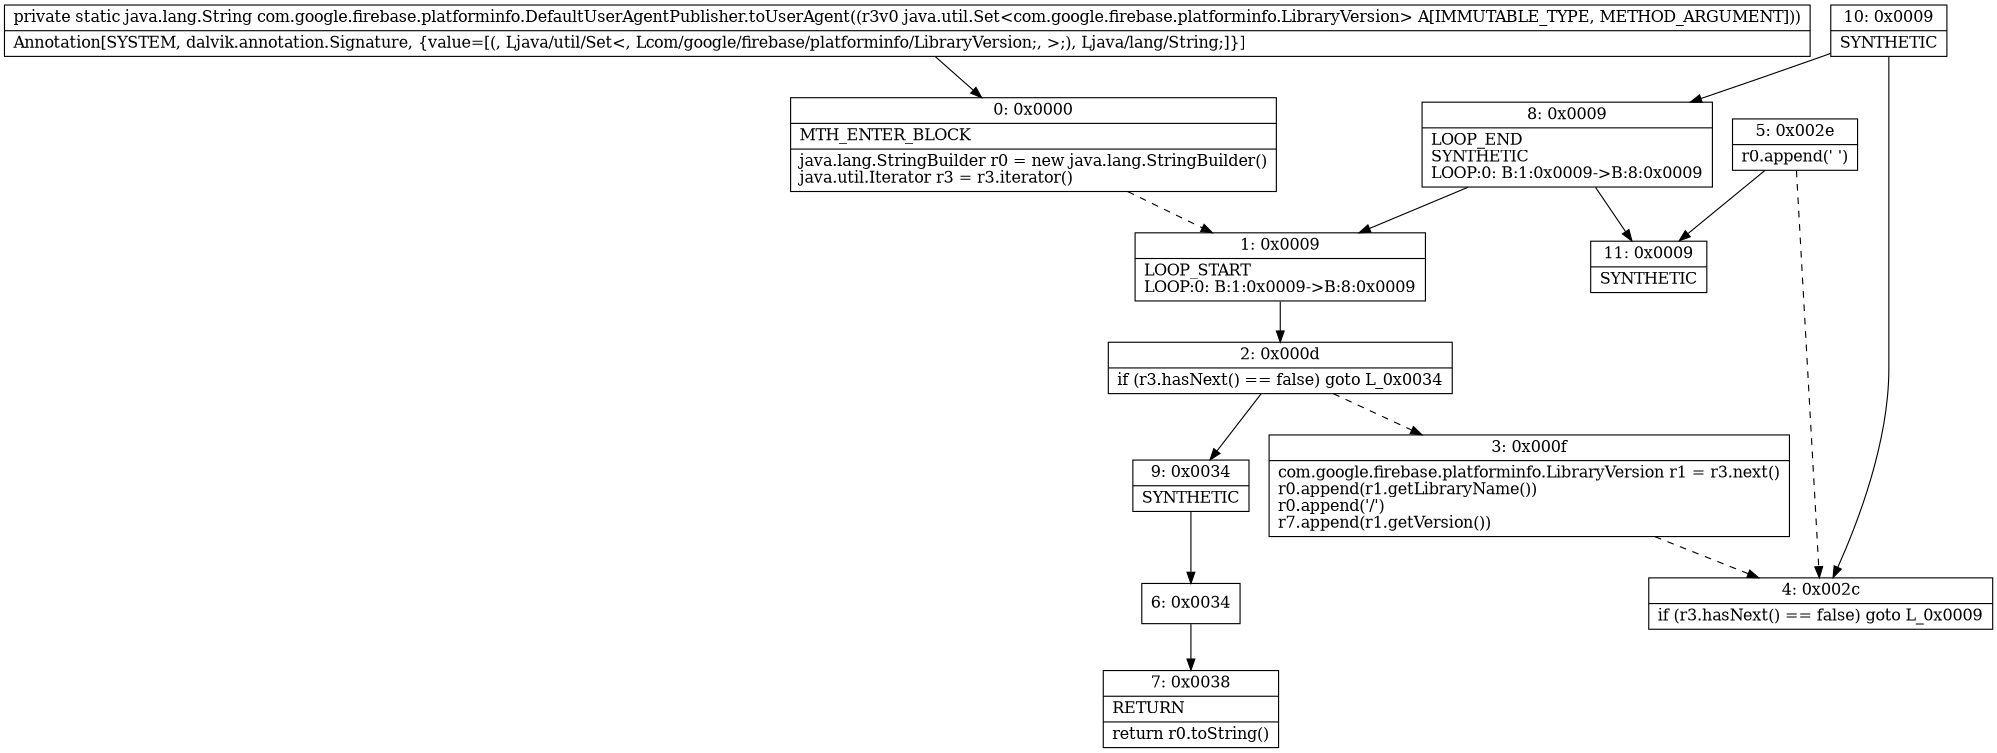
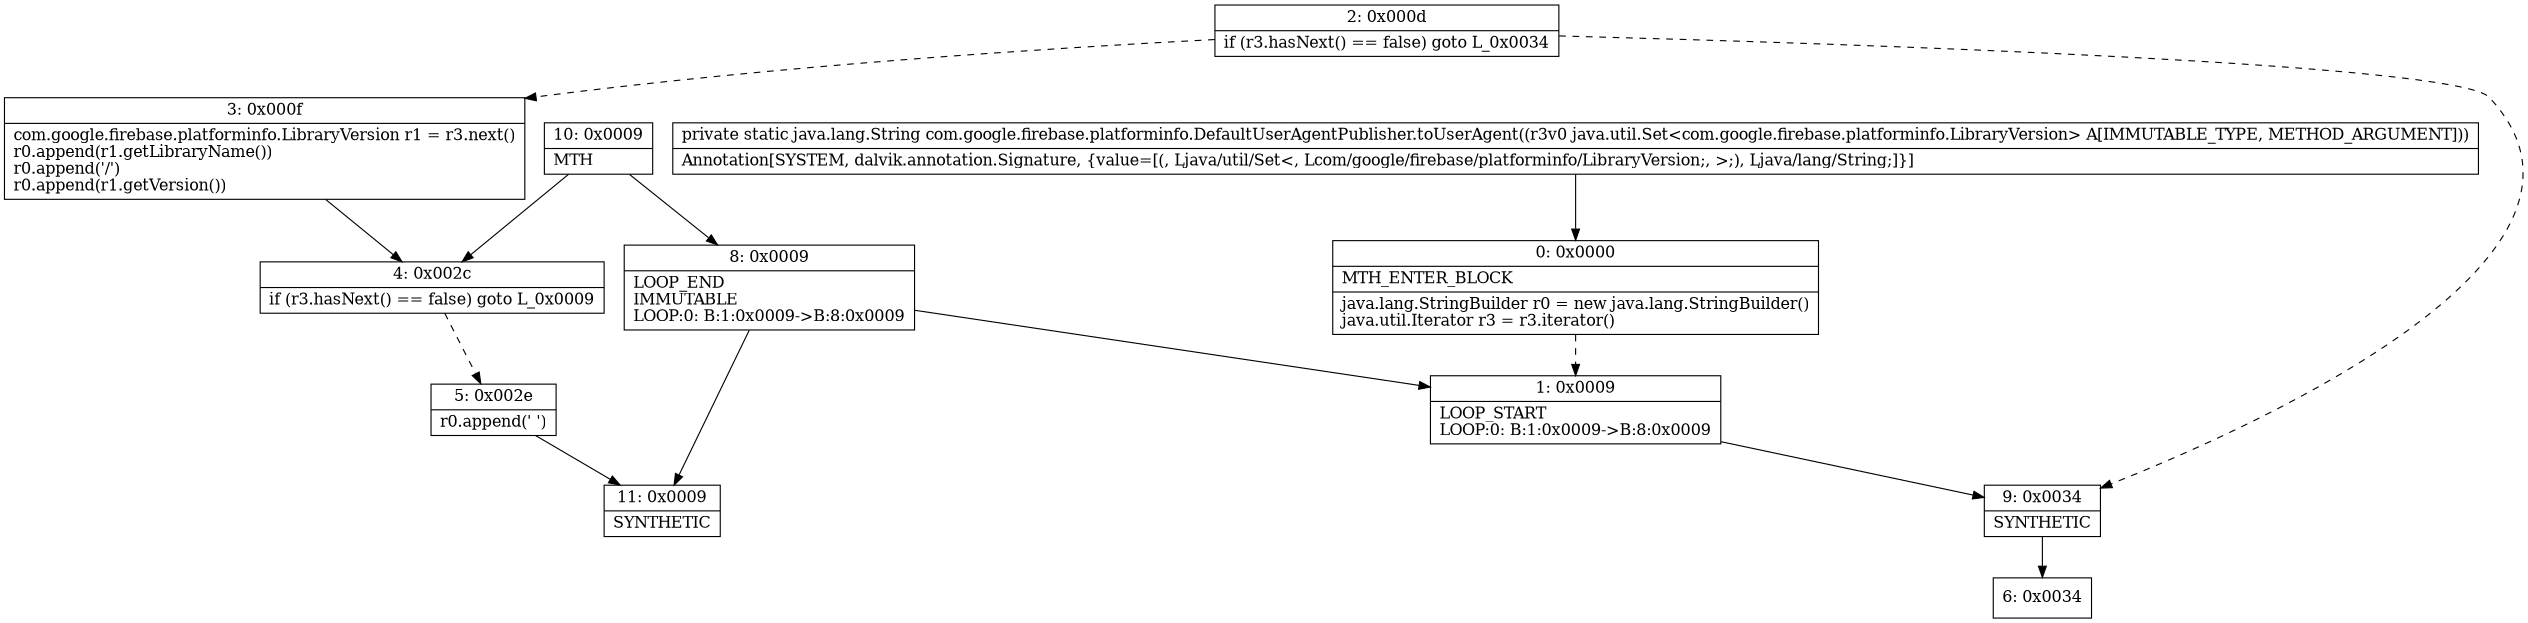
node "10: 0x0009": text "SYNTHETIC" -> "MTH"
node "8: 0x0009": text "SYNTHETIC" -> "IMMUTABLE"
edge "1: 0x0009" -> "2: 0x000d": now "1: 0x0009" -> "9: 0x0034"
edge "5: 0x002e" -> "4: 0x002c": reversed
edge "2: 0x000d" -> "9: 0x0034": style solid -> dashed
node "3: 0x000f": text "r7.append(r1.getVersion())" -> "r0.append(r1.getVersion())"
edge "3: 0x000f" -> "4: 0x002c": style dashed -> solid
node "7: 0x0038": removed
